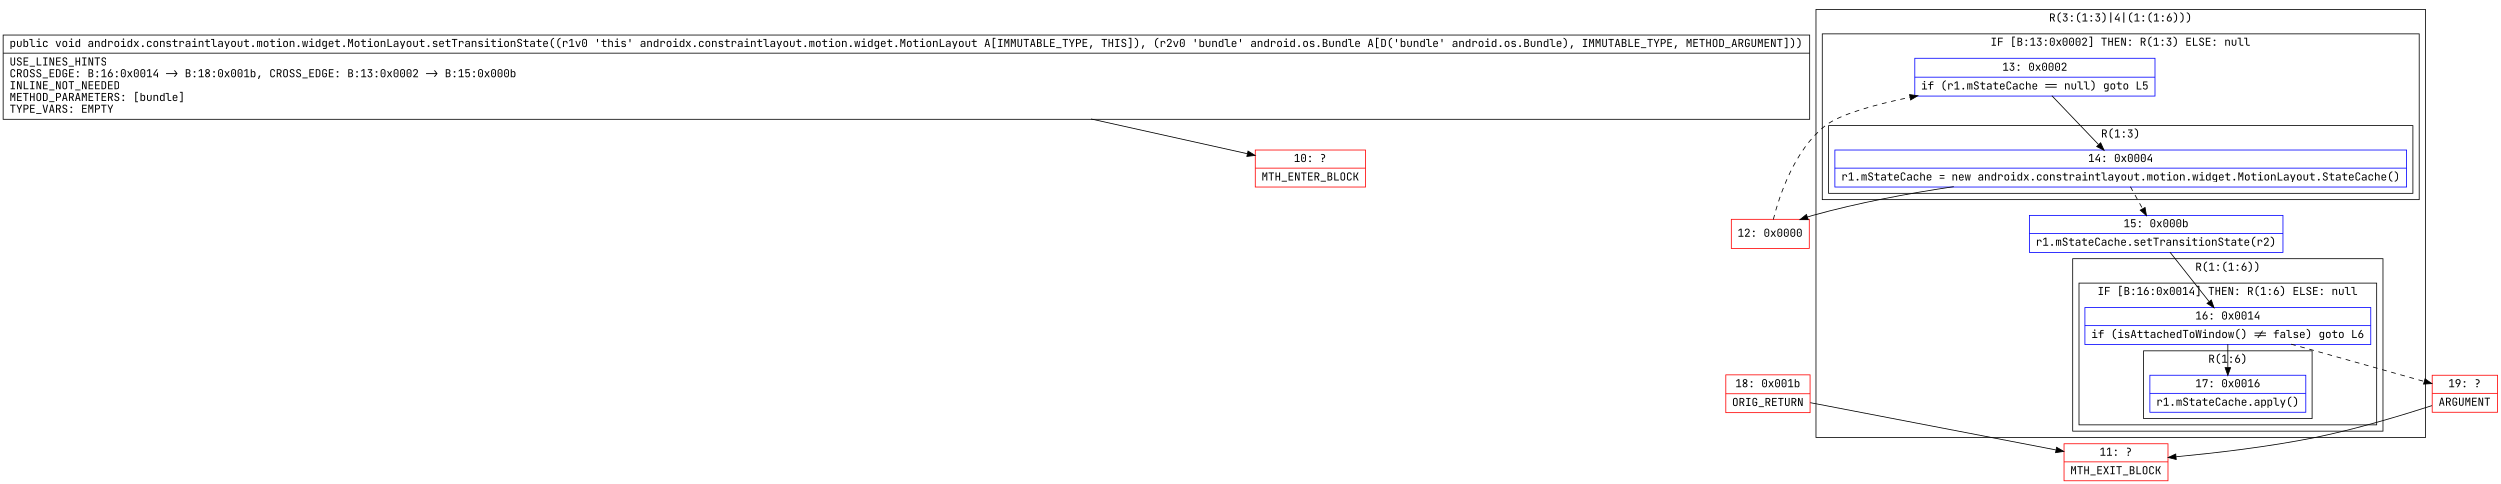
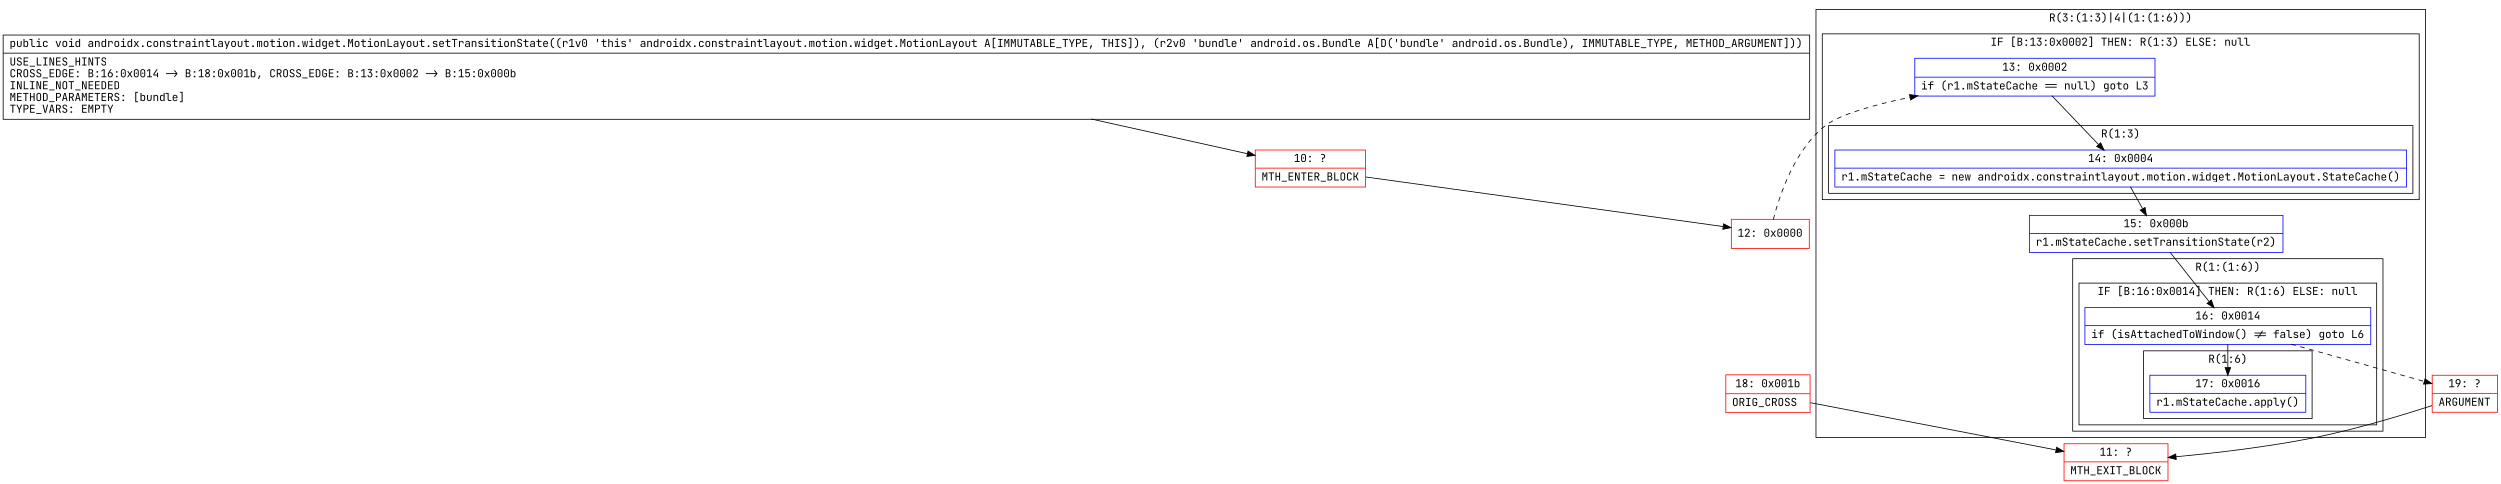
node "13: 0x0002": text "if (r1.mStateCache == null) goto L5" -> "if (r1.mStateCache == null) goto L3"
edge "14: 0x0004" -> "15: 0x000b": style dashed -> solid
edge "14: 0x0004" -> "12: 0x0000": now "10: ?" -> "12: 0x0000"
node "18: 0x001b": text "ORIG_RETURN" -> "ORIG_CROSS"
